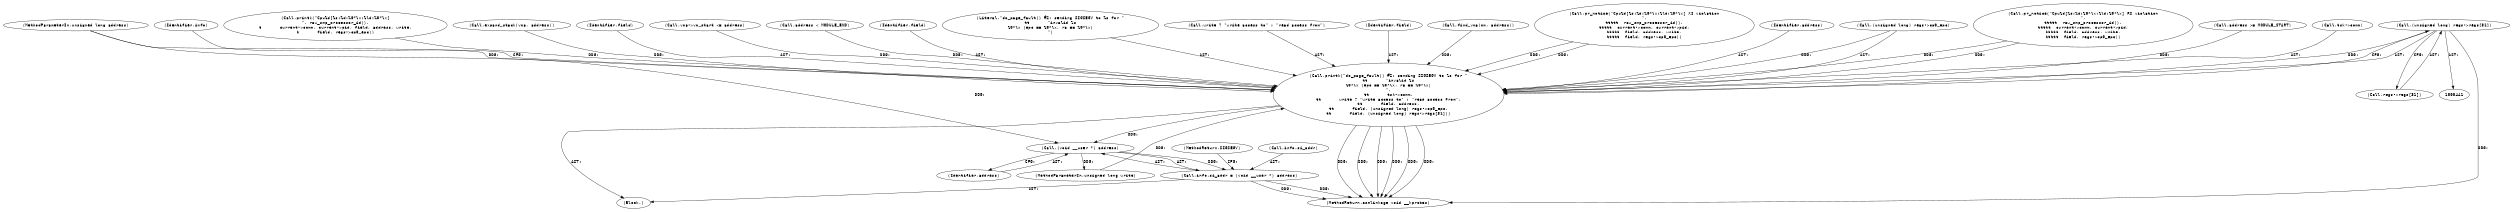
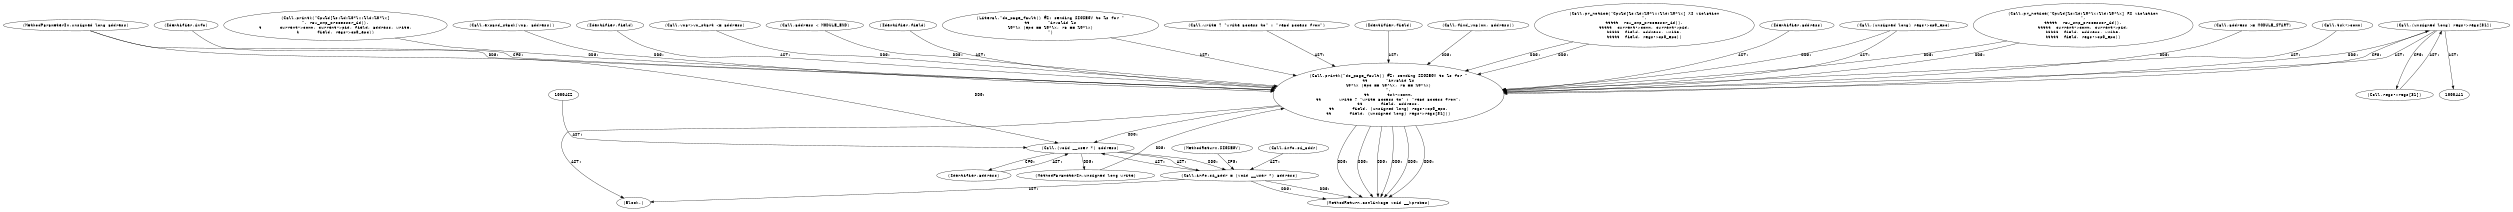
node "1000462": added
edge "(Call,(unsigned long) regs->regs[31])" -> "(MethodReturn,asmlinkage void __kprobes)": removed, label "DDG:"
